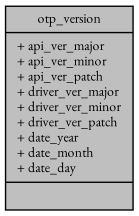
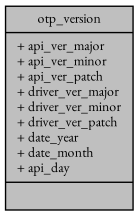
node "otp_version": text "+ date_day" -> "+ api_day"
